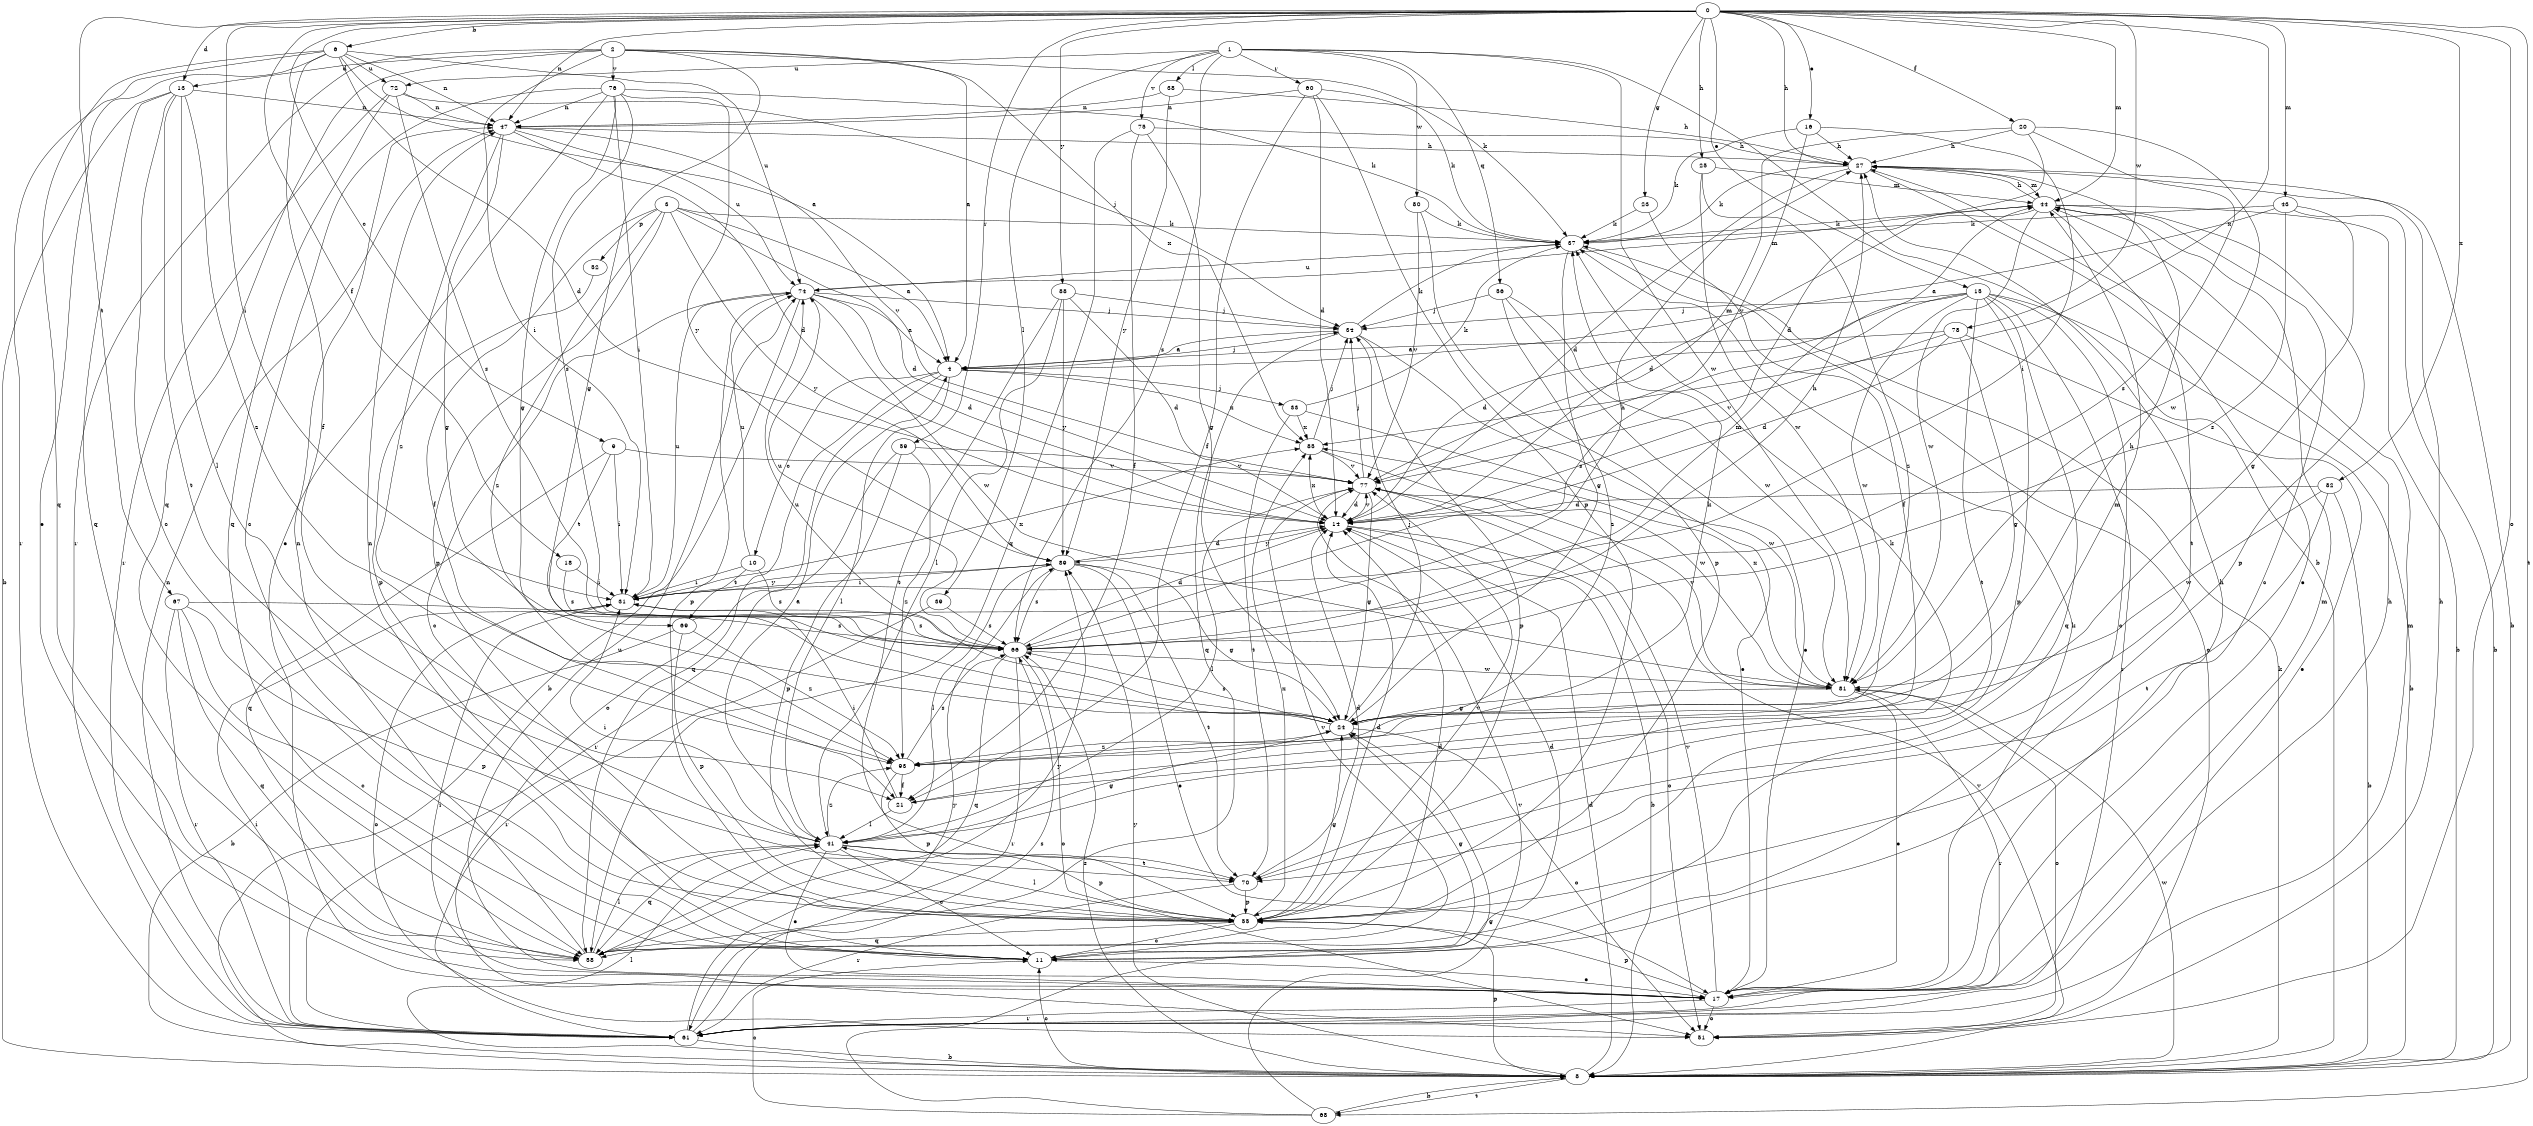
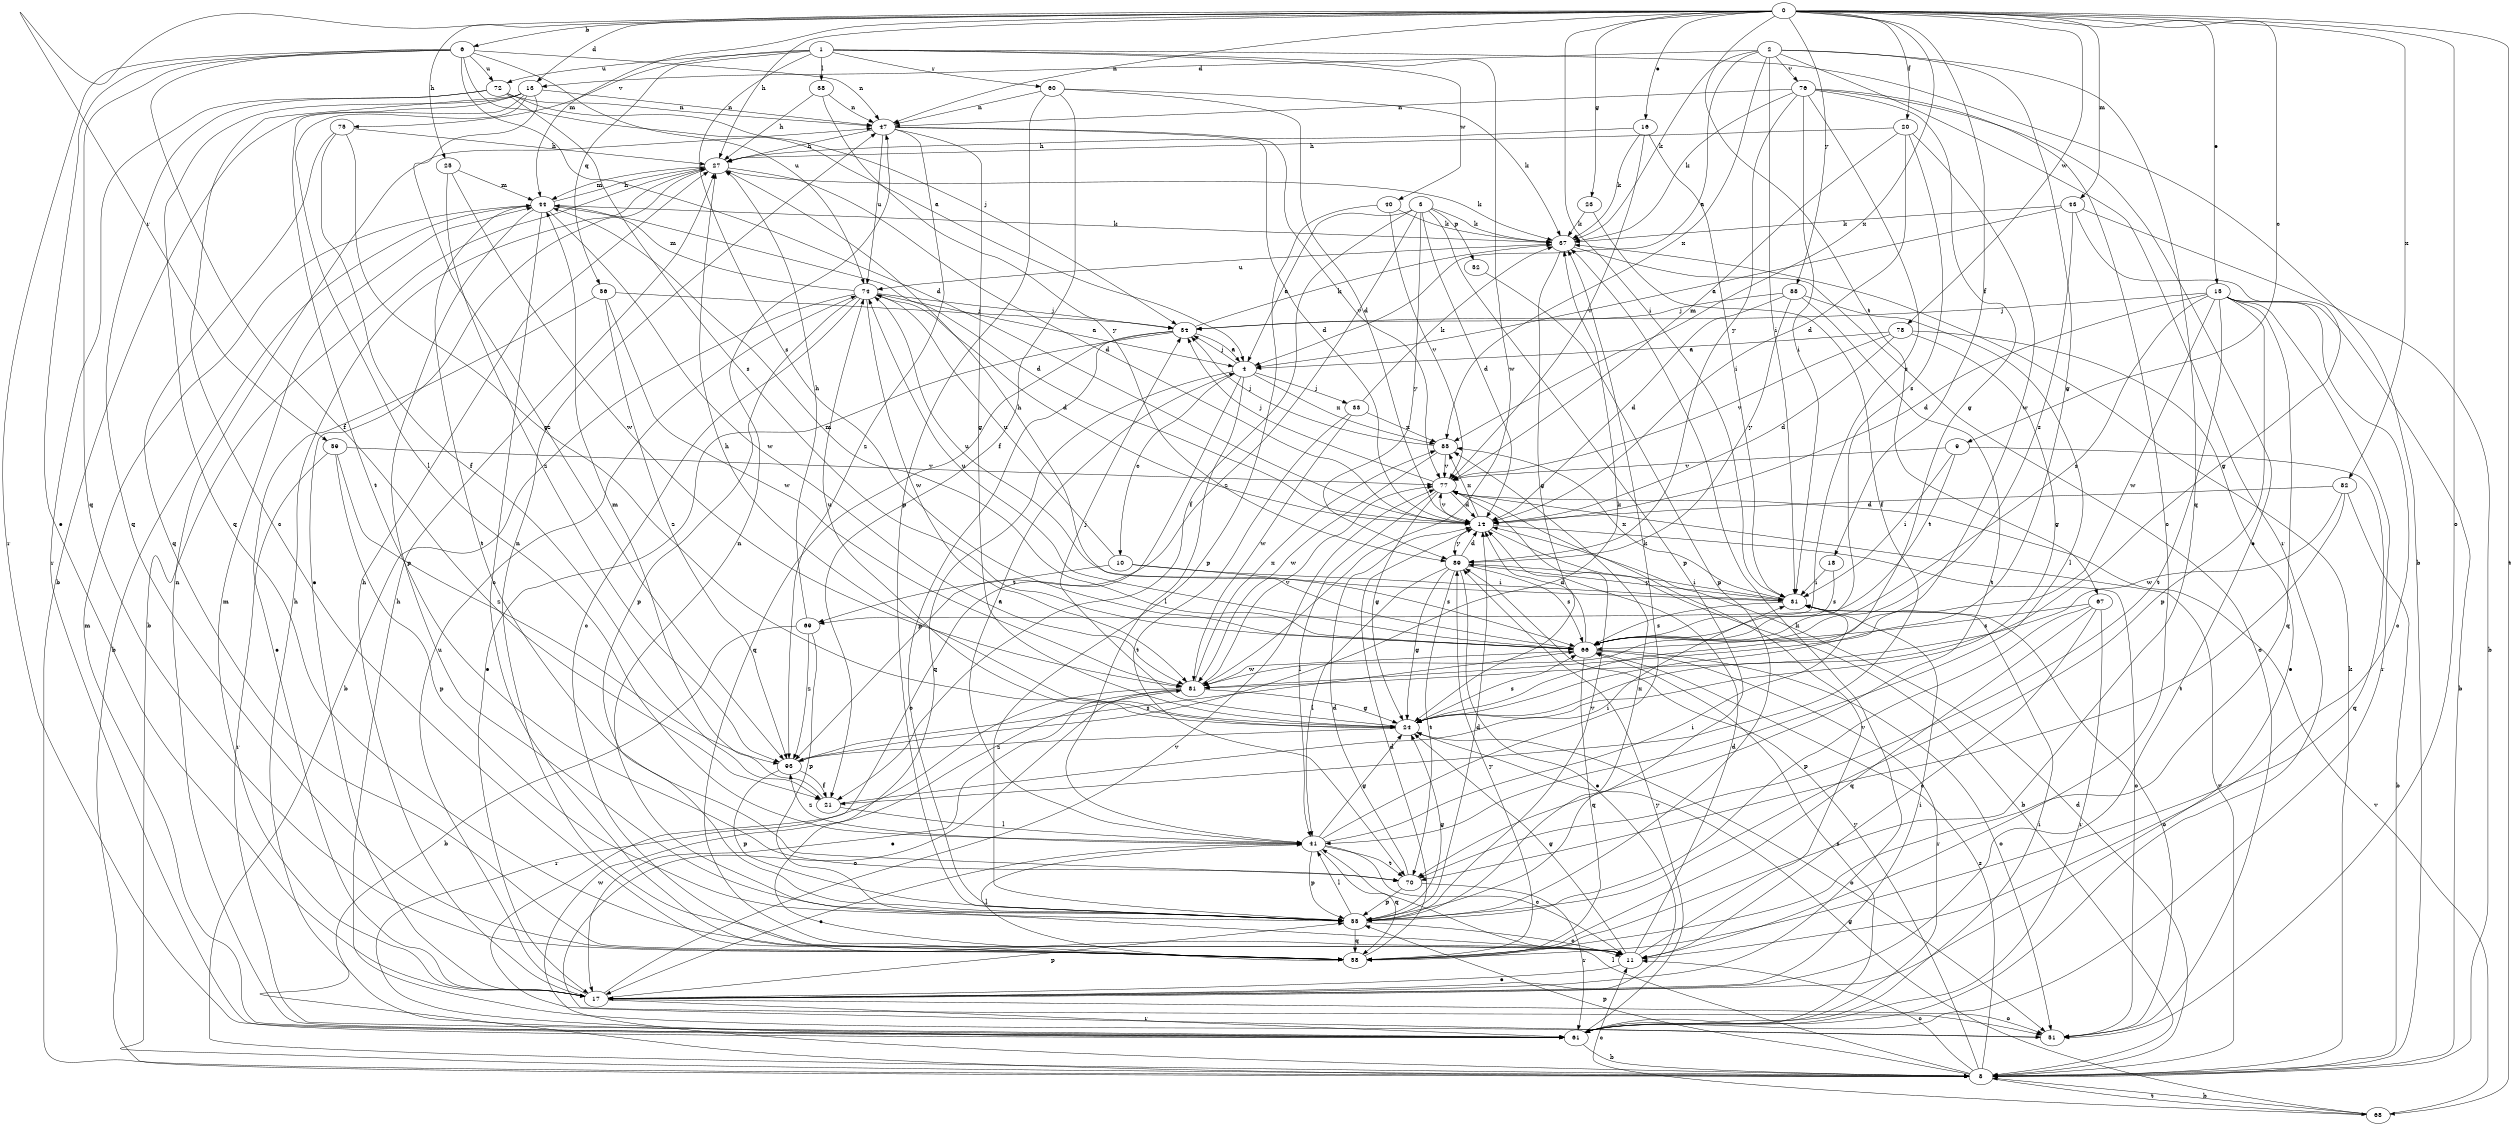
node "80": label "80" -> "40"
node "39": removed
